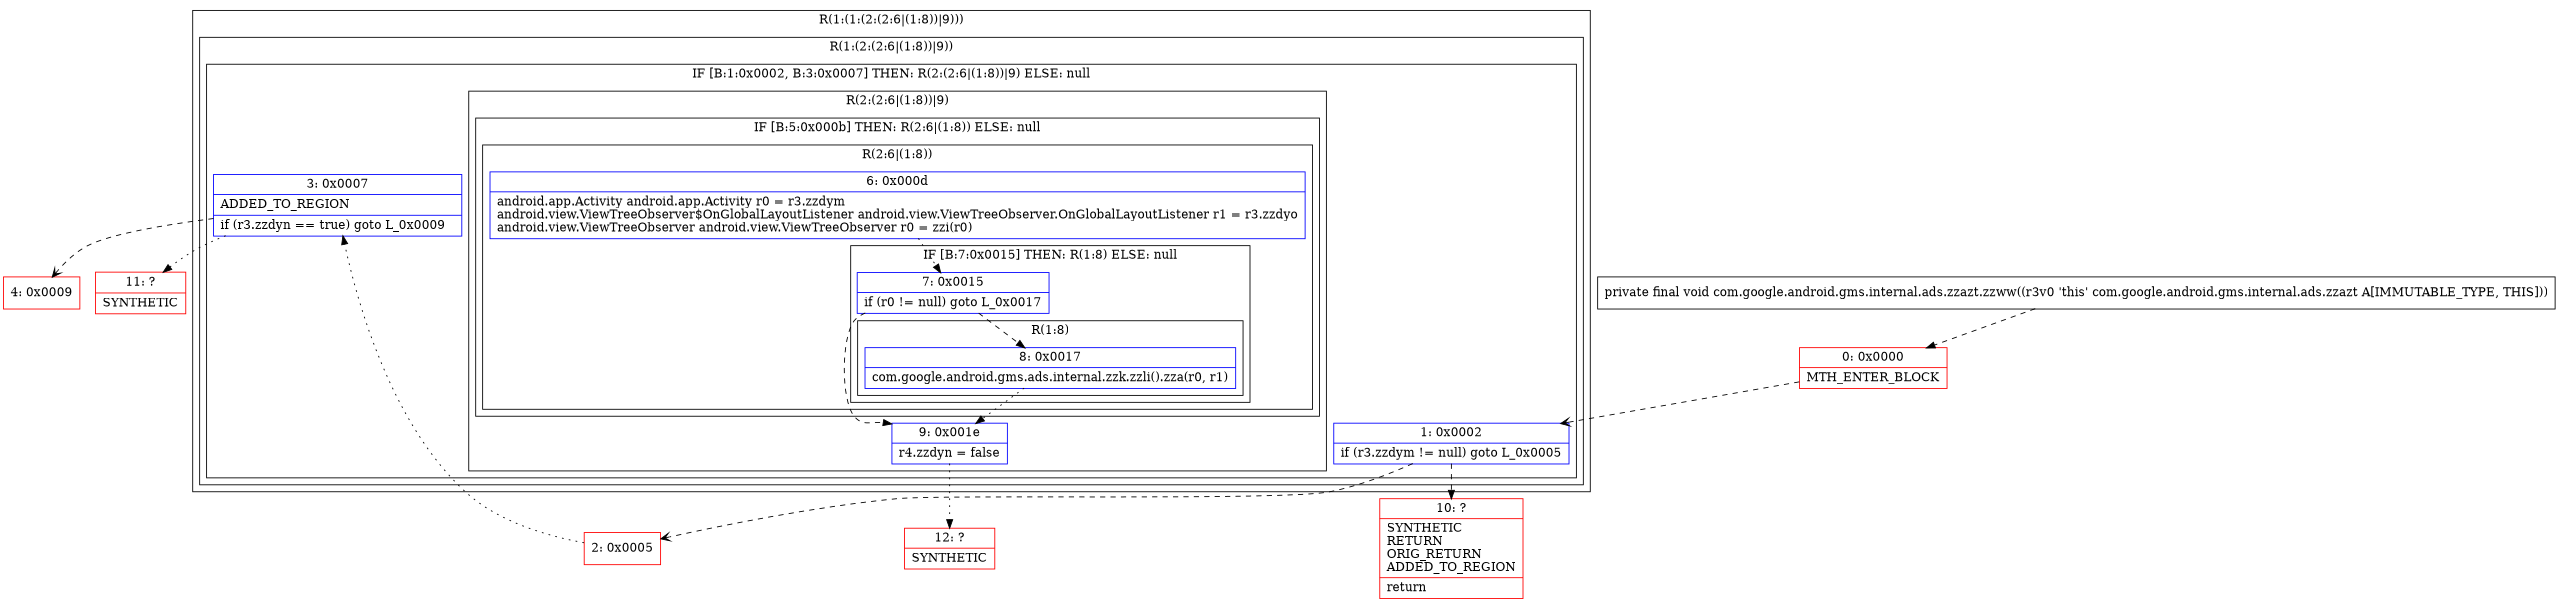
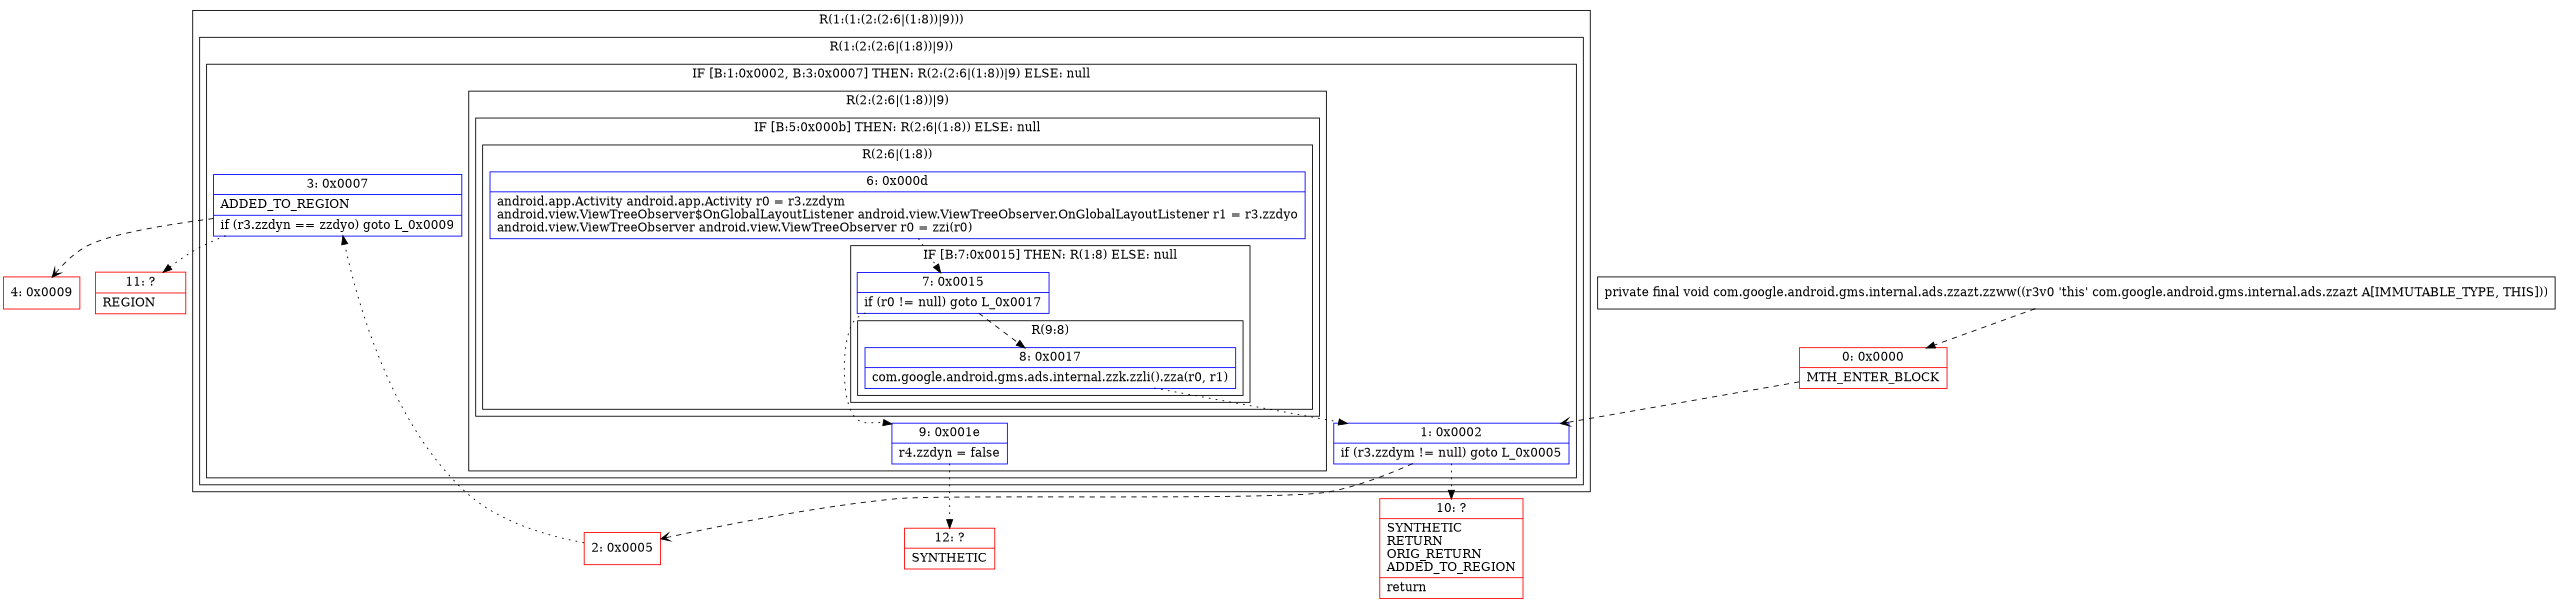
node "3: 0x0007": text "if (r3.zzdyn == true) goto L_0x0009" -> "if (r3.zzdyn == zzdyo) goto L_0x0009"
node "11: ?": text "SYNTHETIC" -> "REGION"
cluster "R(1:8)": label "R(1:8)" -> "R(9:8)"
edge "7: 0x0015" -> "9: 0x001e": style dashed -> dotted
edge "8: 0x0017" -> "9: 0x001e": now "8: 0x0017" -> "1: 0x0002"
edge "1: 0x0002" -> "10: ?": style dashed -> dotted
